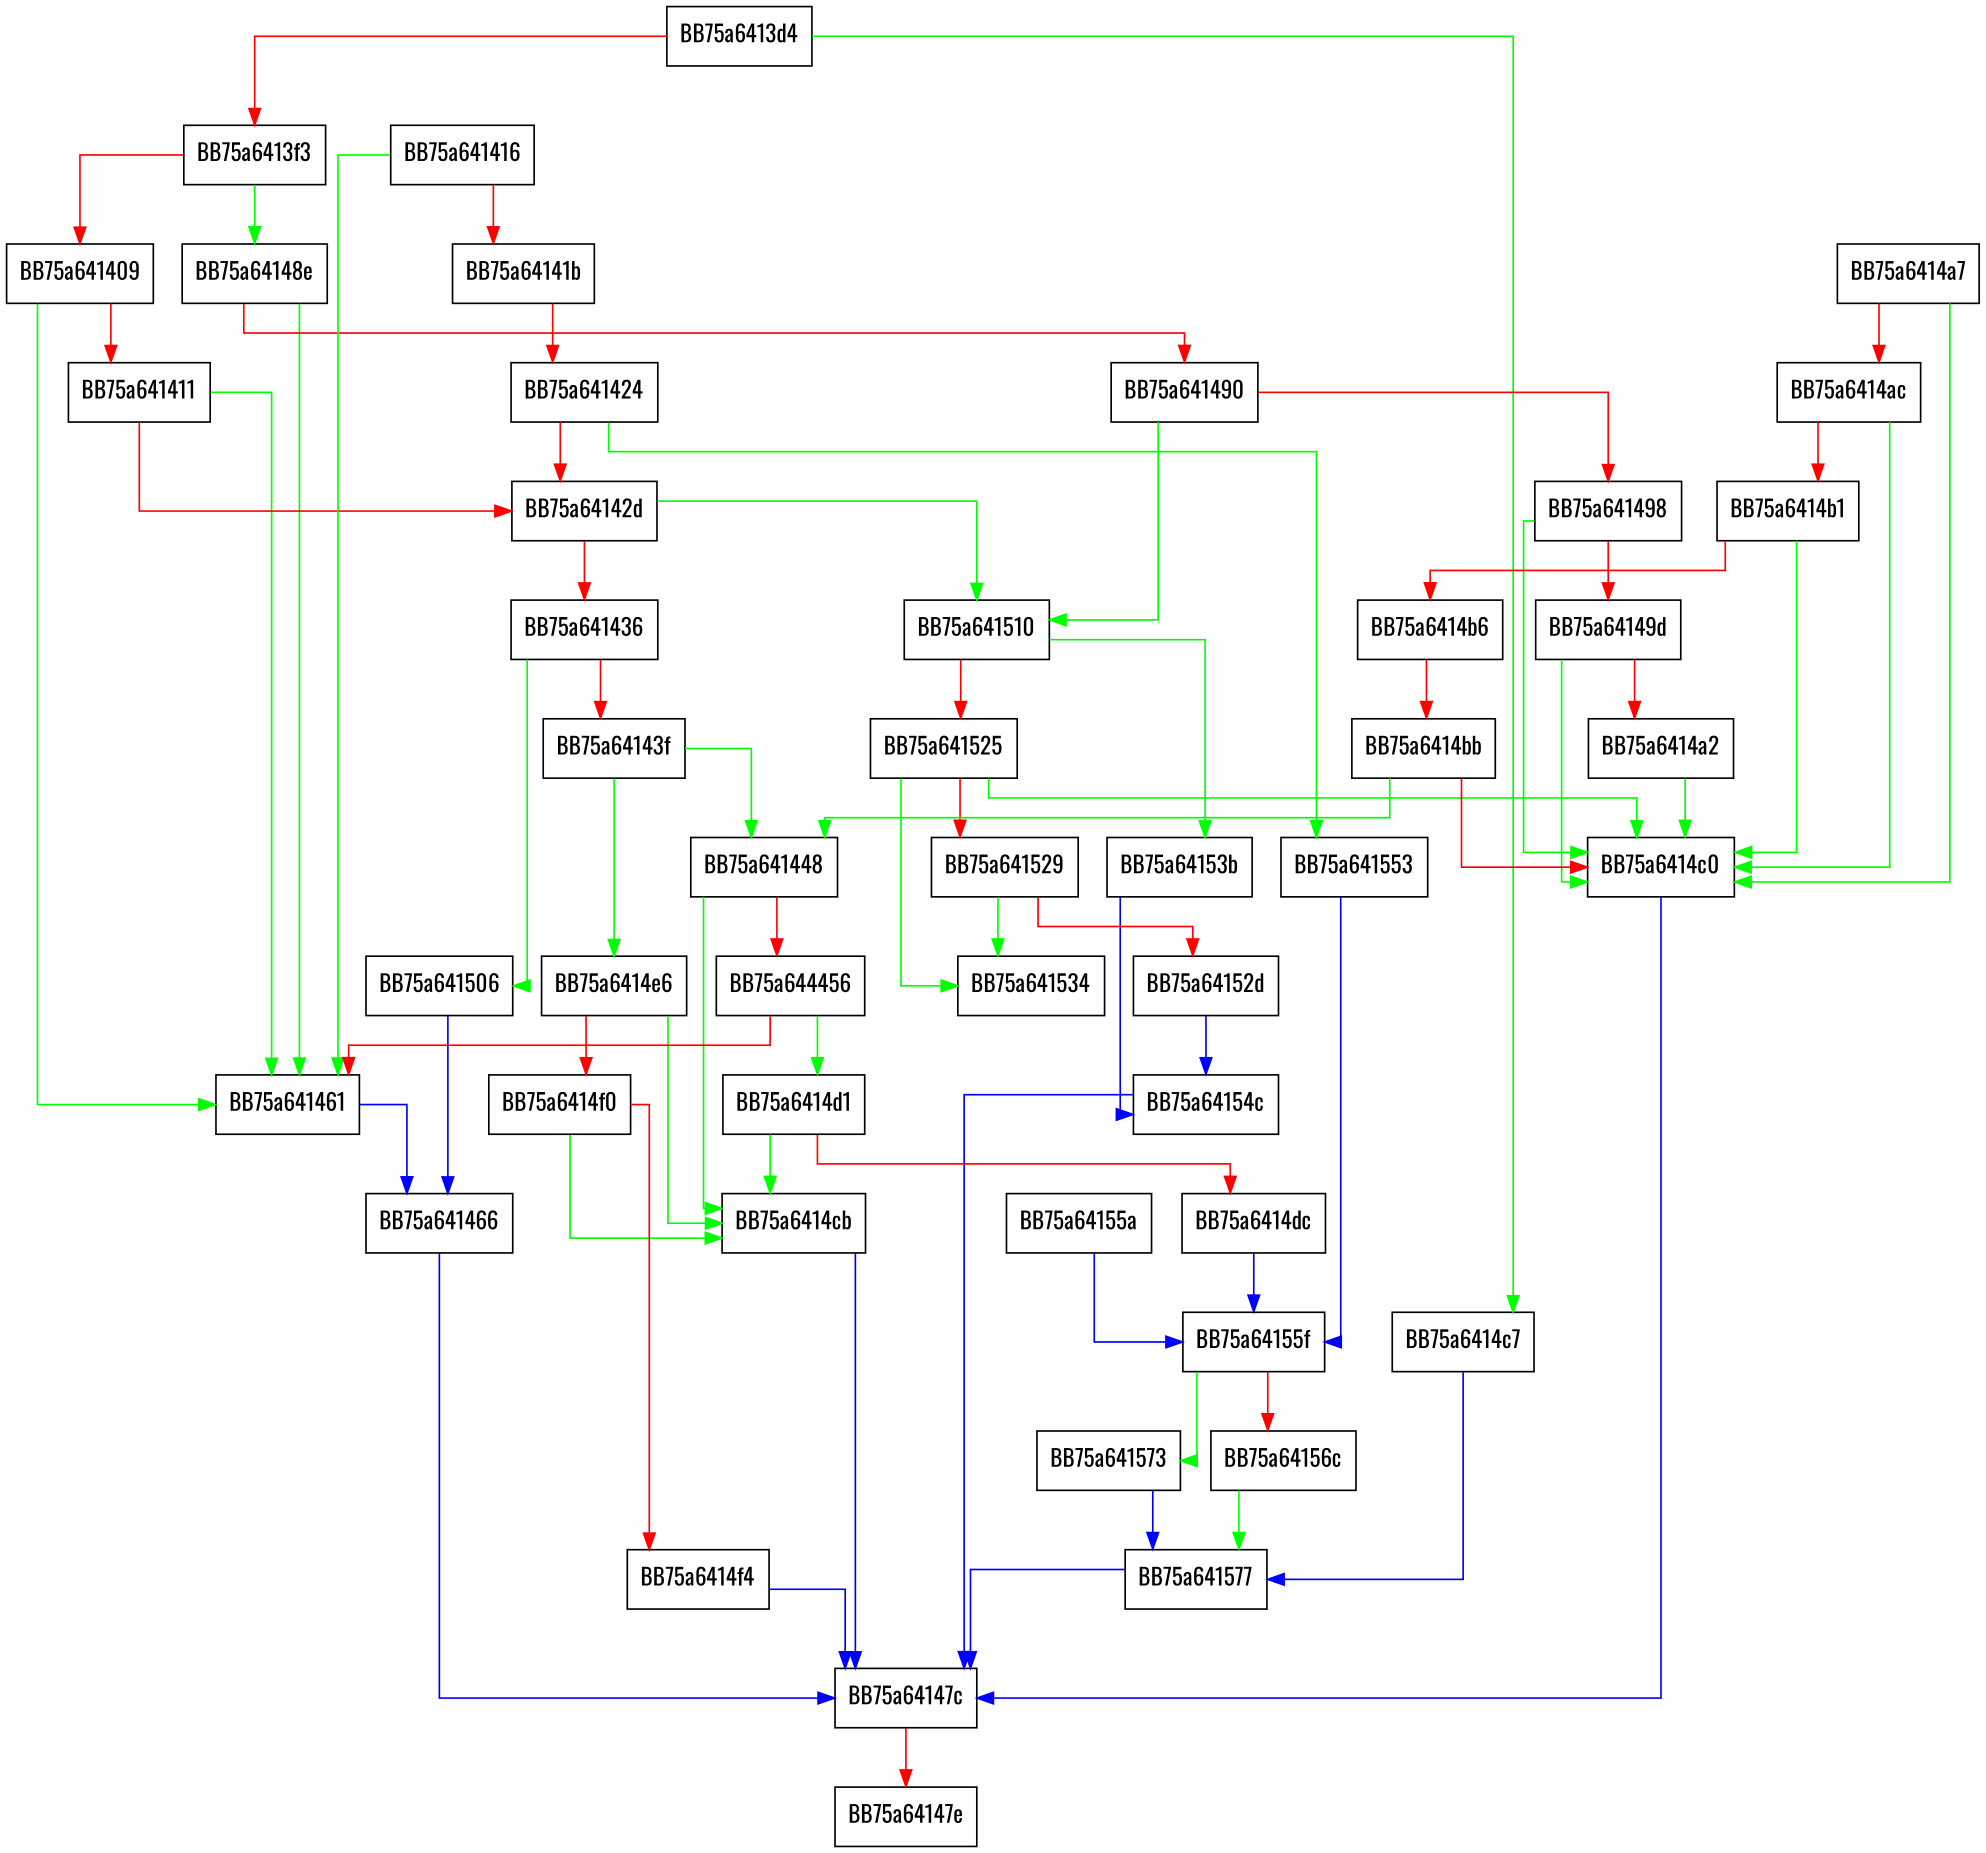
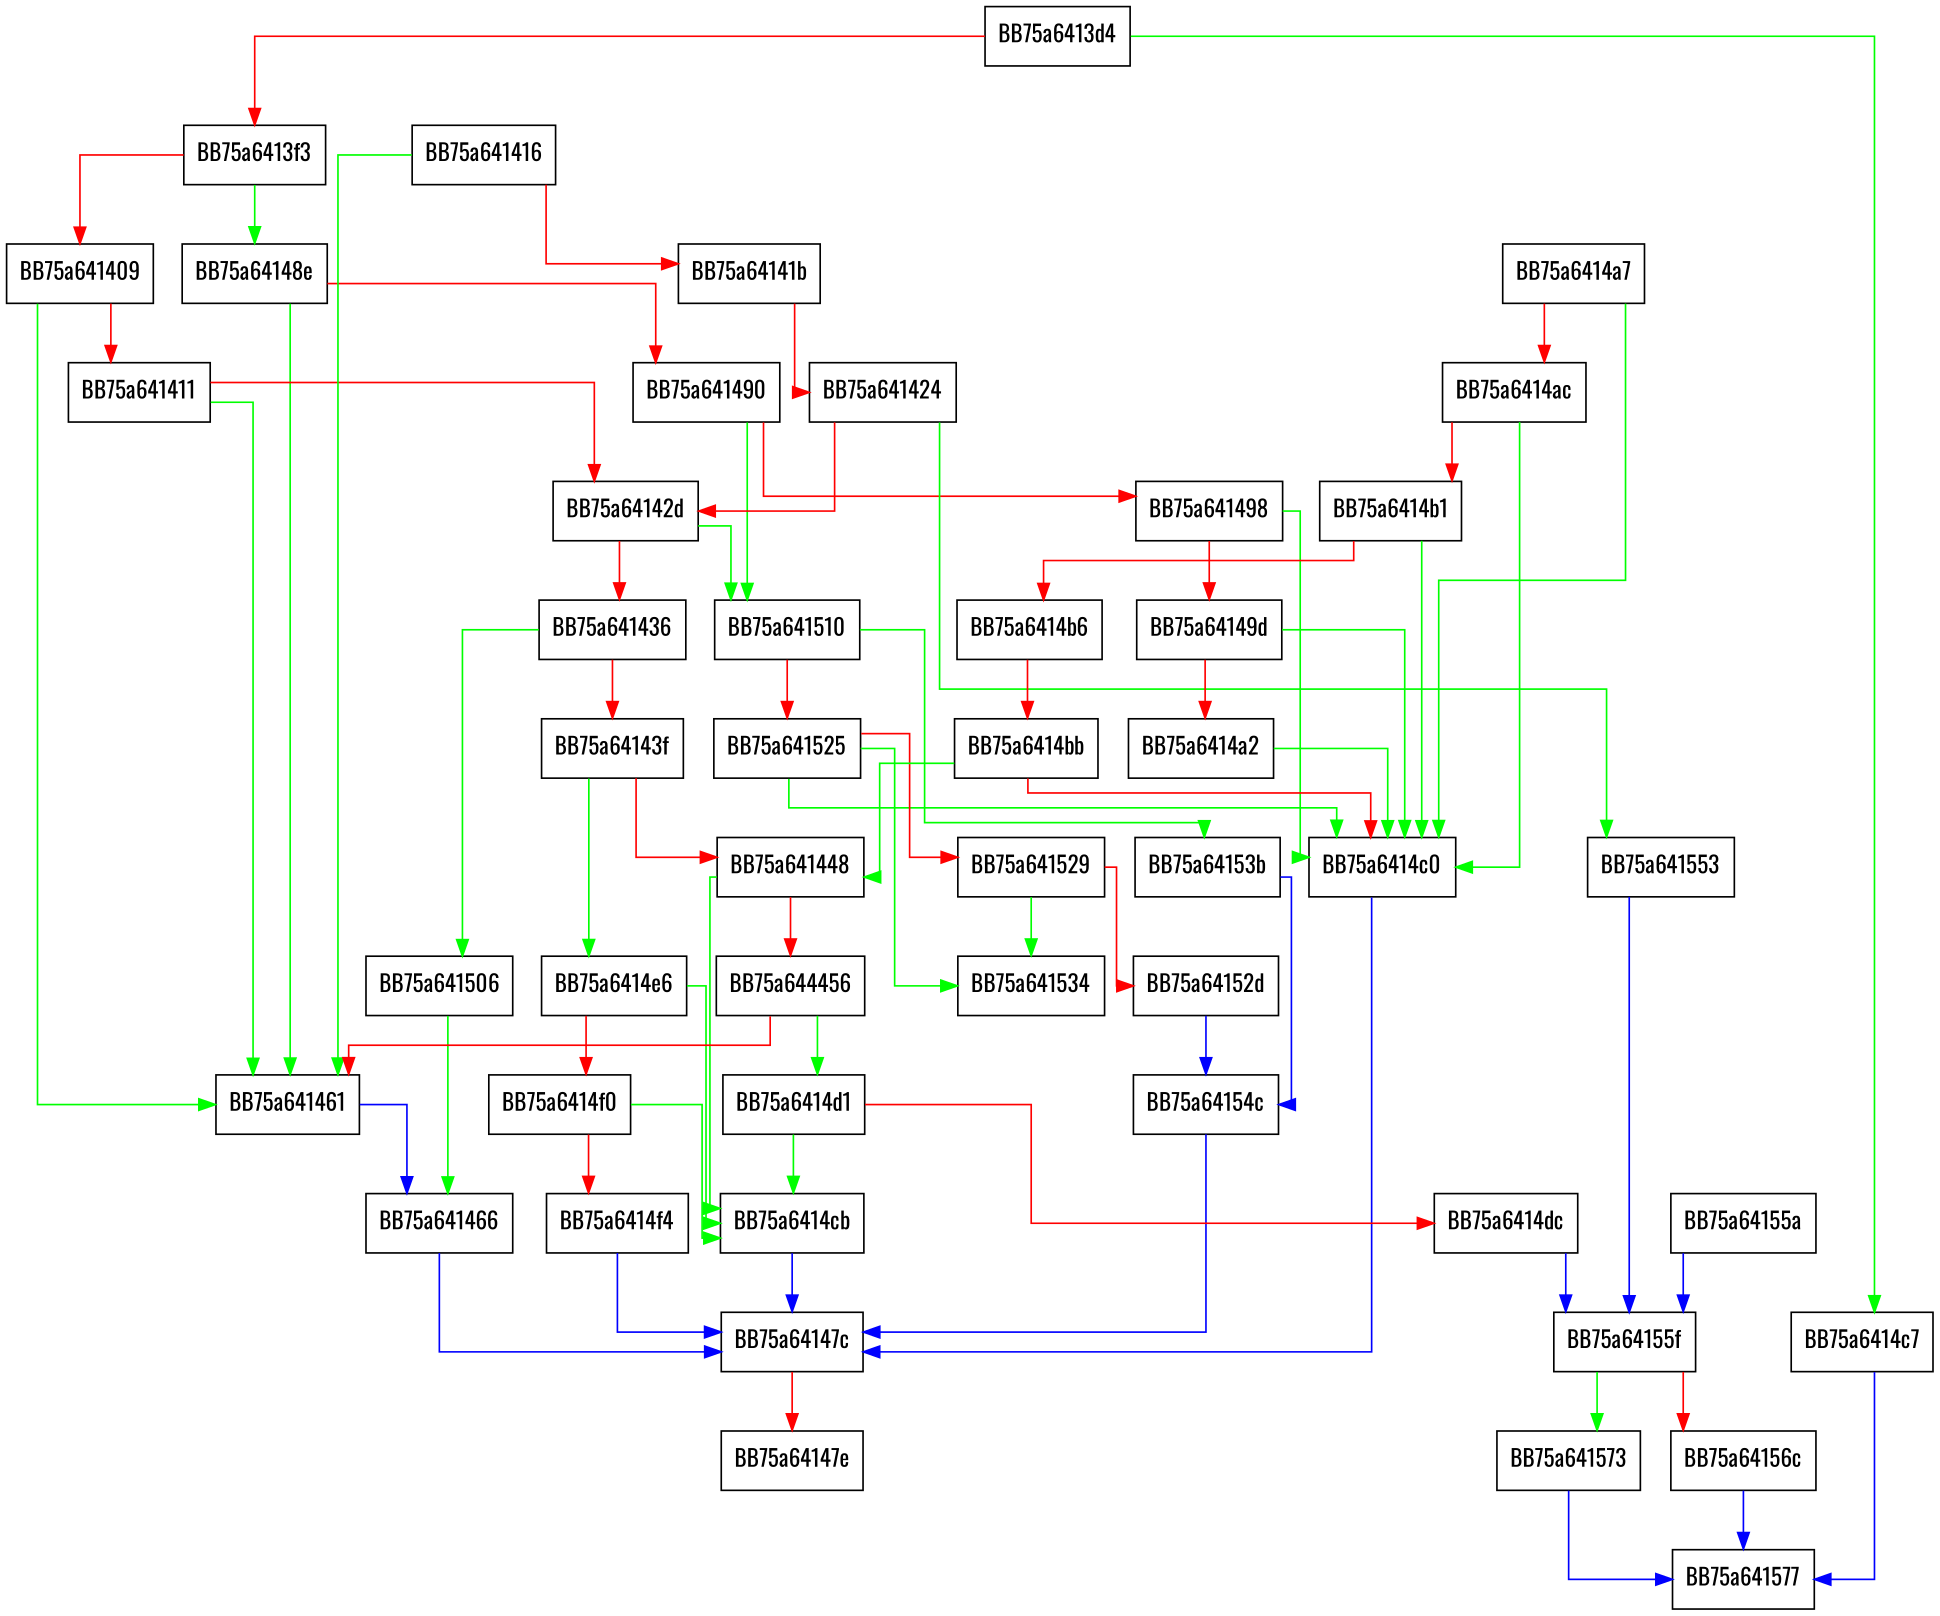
edge "BB75a64143f" -> "BB75a641448": color green -> red
edge "BB75a641506" -> "BB75a641466": color blue -> green
edge "BB75a64156c" -> "BB75a641577": color green -> blue
edge "BB75a641577" -> "BB75a64147c": removed
